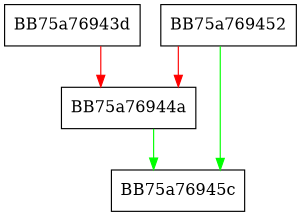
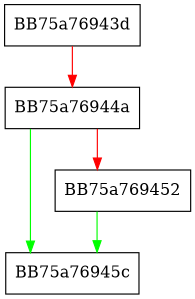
edge "BB75a769452" -> "BB75a76944a": reversed
